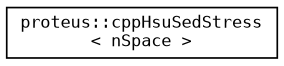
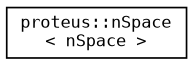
node "proteus::cppHsuSedStress < nSpace >": label "proteus::cppHsuSedStress < nSpace >" -> "proteus::nSpace < nSpace >"
